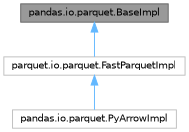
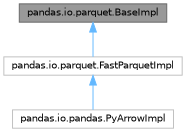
node "parquet.io.parquet.FastParquetImpl": label "parquet.io.parquet.FastParquetImpl" -> "pandas.io.parquet.FastParquetImpl"
node "pandas.io.parquet.PyArrowImpl": label "pandas.io.parquet.PyArrowImpl" -> "pandas.io.pandas.PyArrowImpl"
